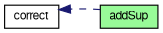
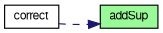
edge "addSup" -> "correct": reversed
